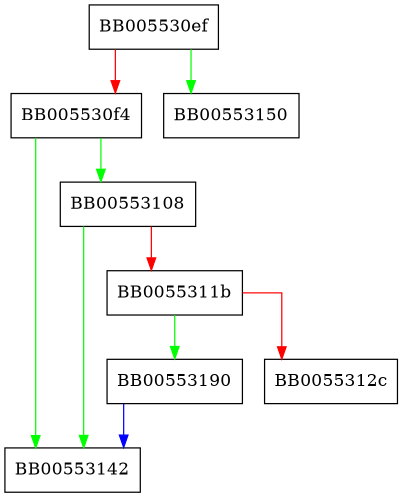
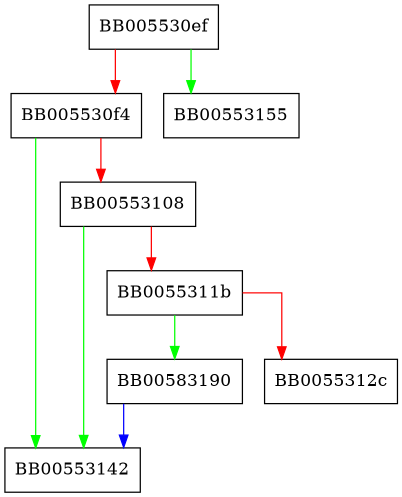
node "BB00553150": label "BB00553150" -> "BB00553155"
edge "BB005530f4" -> "BB00553108": color green -> red
node "BB00553190": label "BB00553190" -> "BB00583190"
